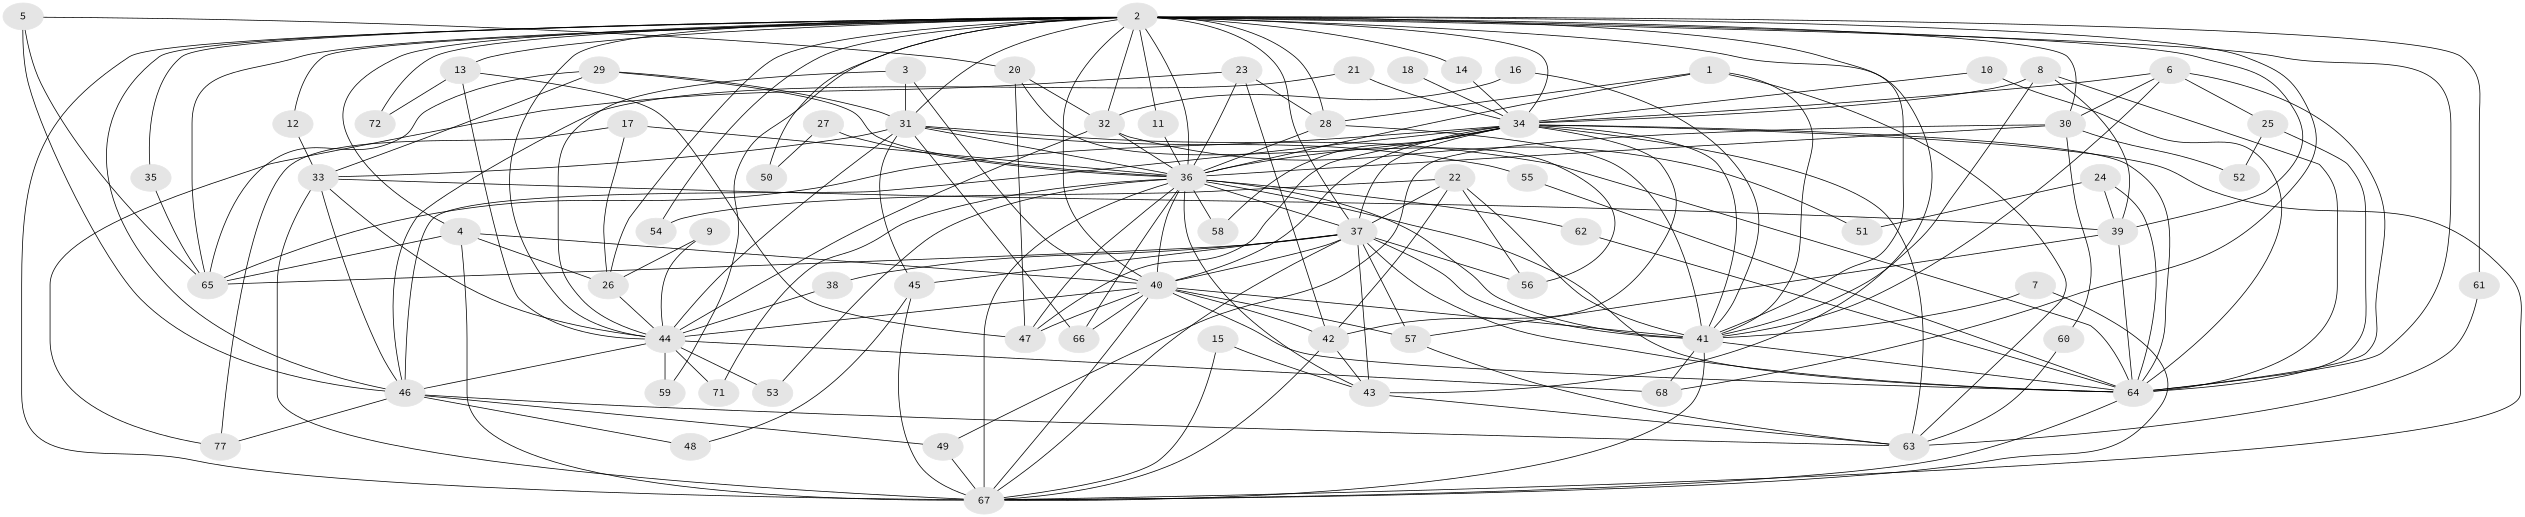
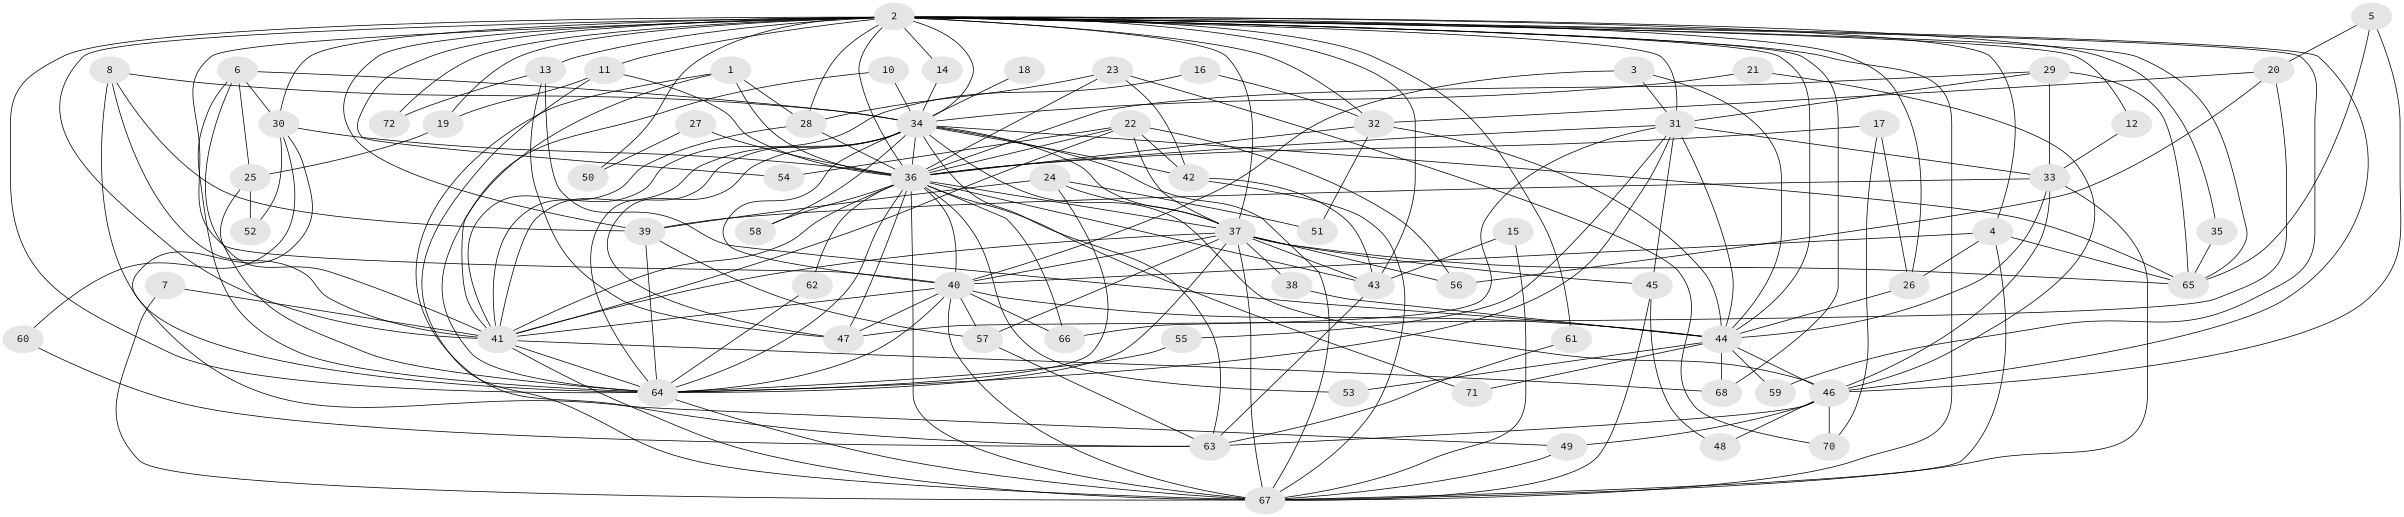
node "19": added
edge "22" -- "36": added
edge "24" -- "37": added
node "9": removed
edge "40" -- "42": removed
node "77": label "77" -> "70"
edge "11" -- "67": added
